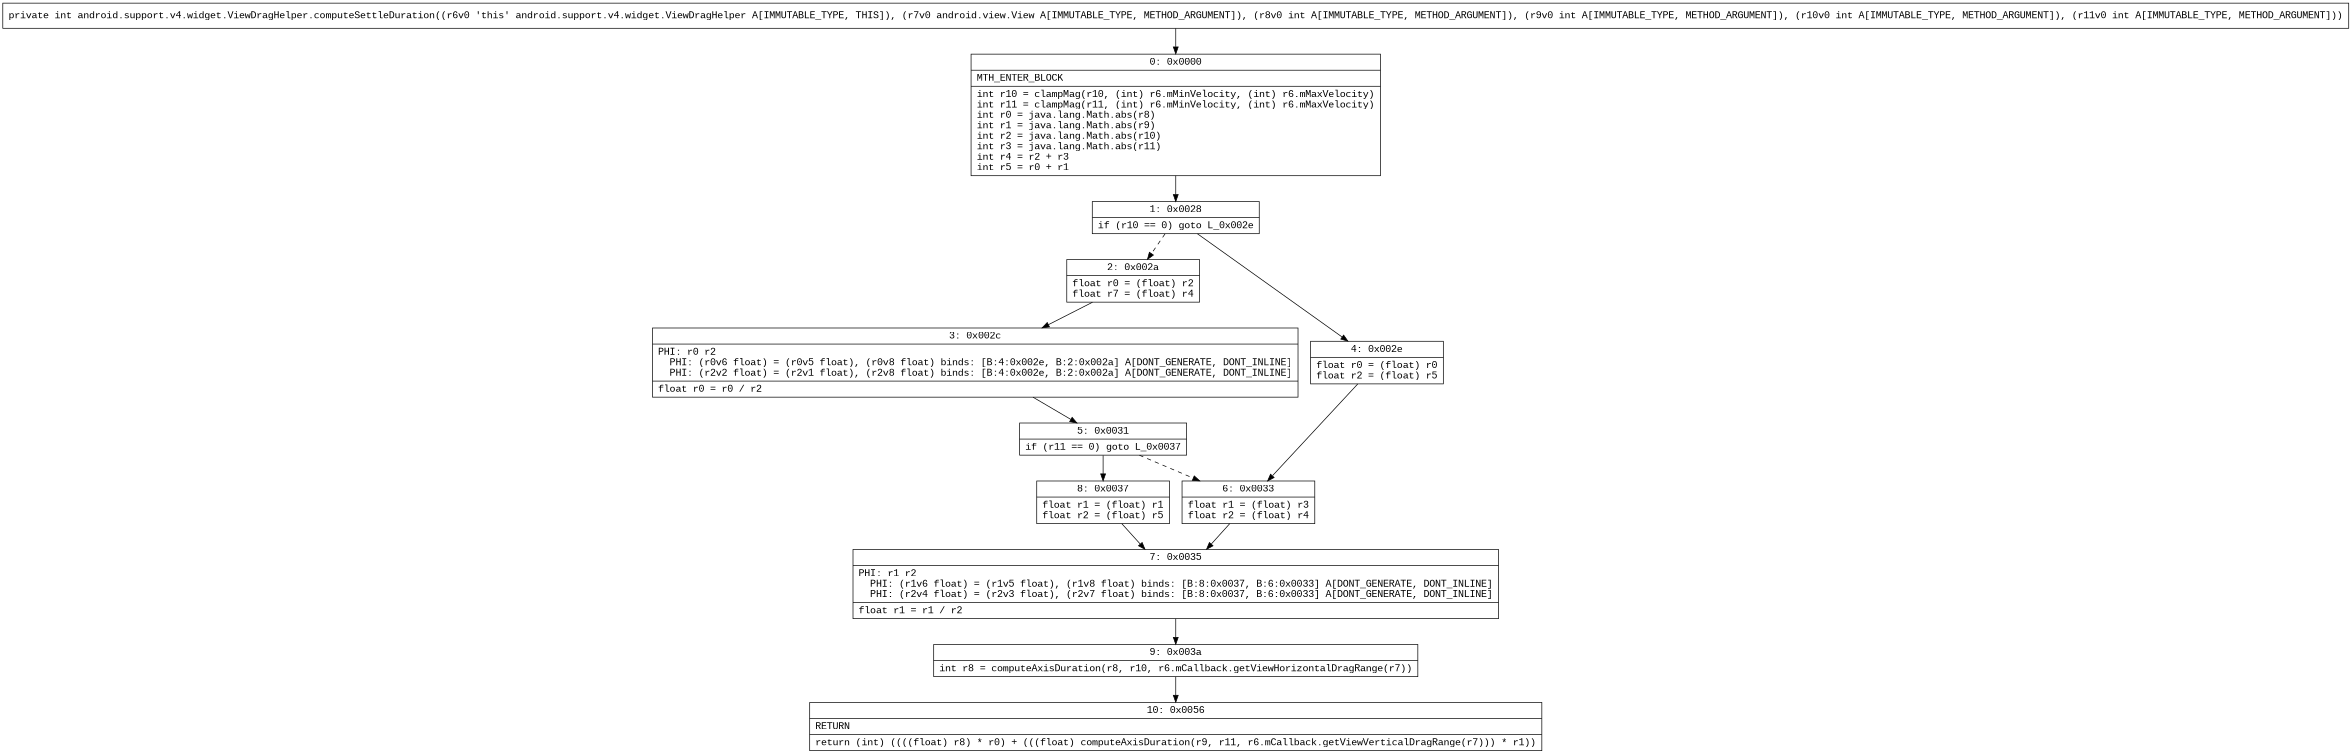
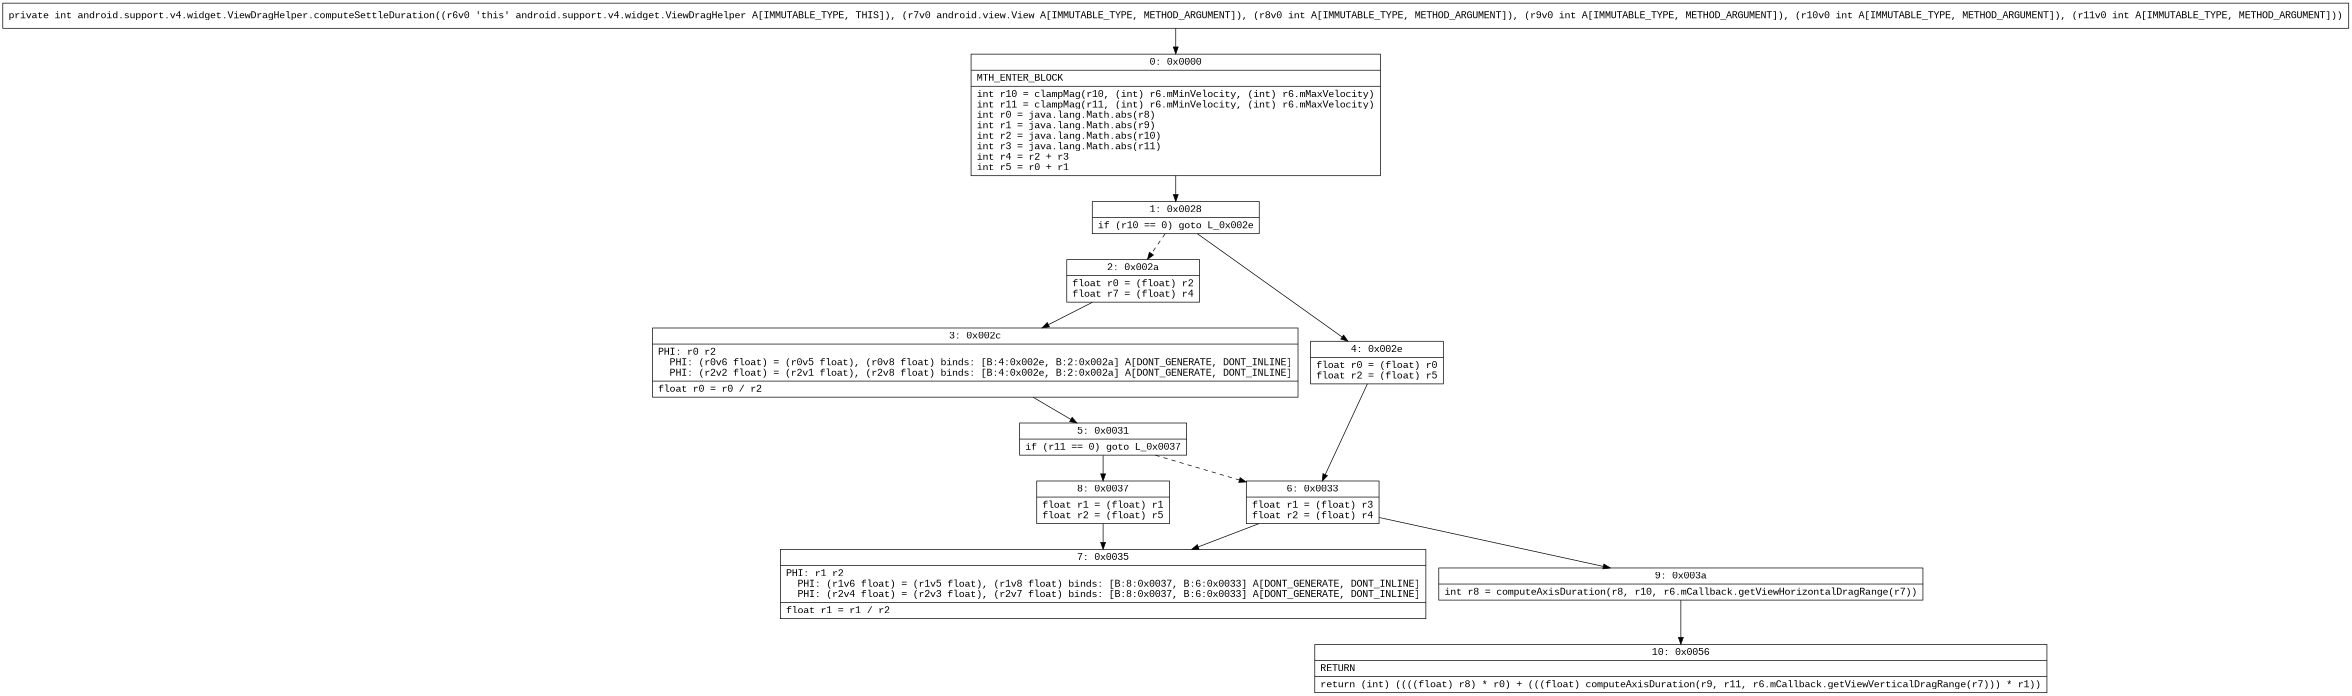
edge "7: 0x0035" -> "9: 0x003a": now "6: 0x0033" -> "9: 0x003a"
